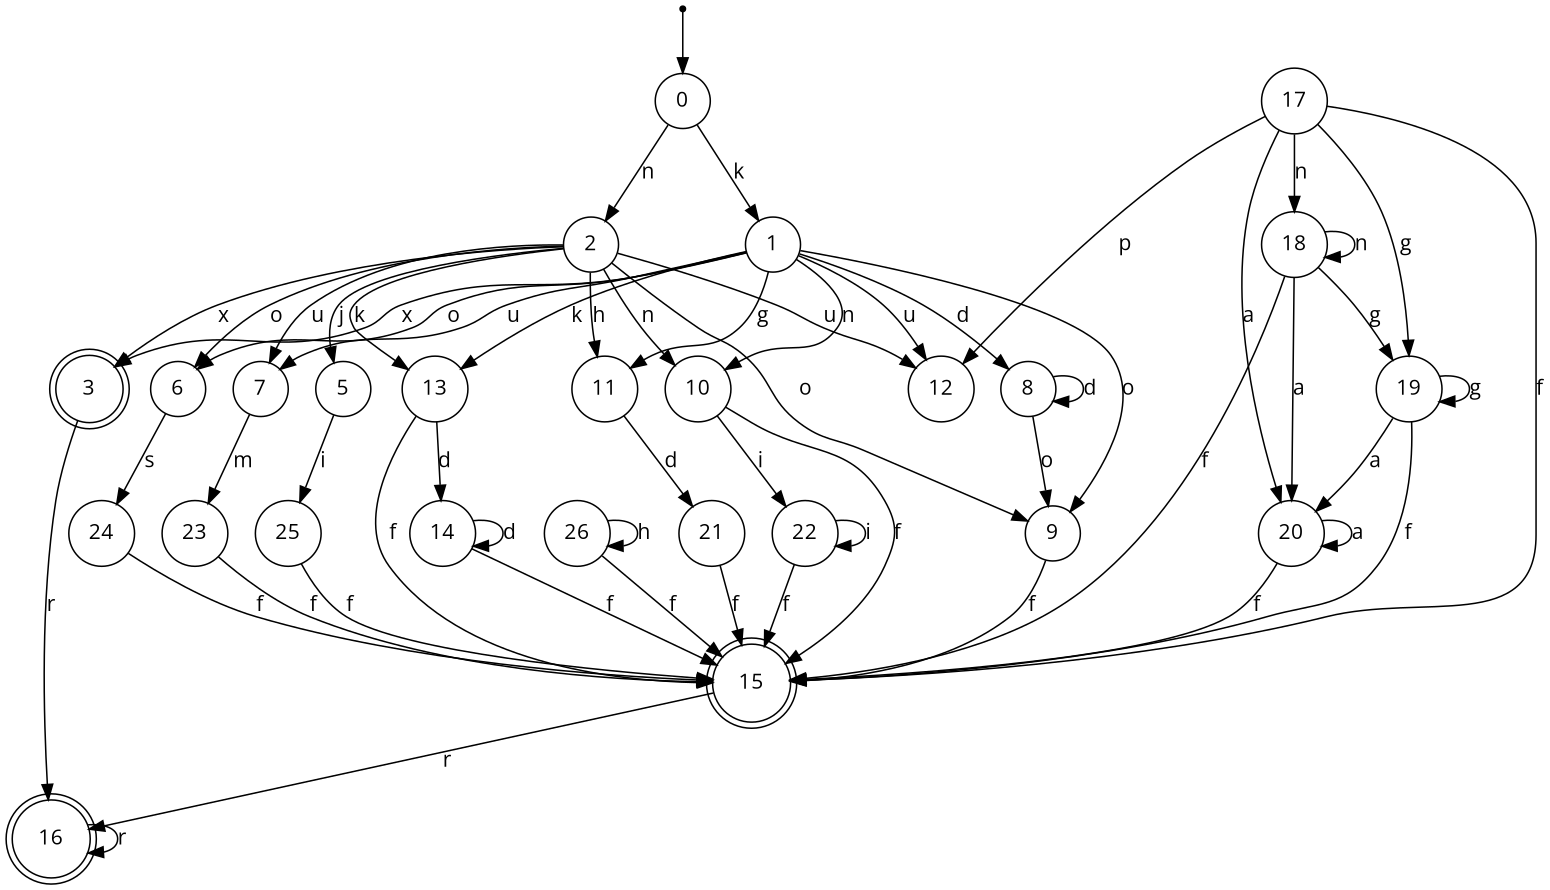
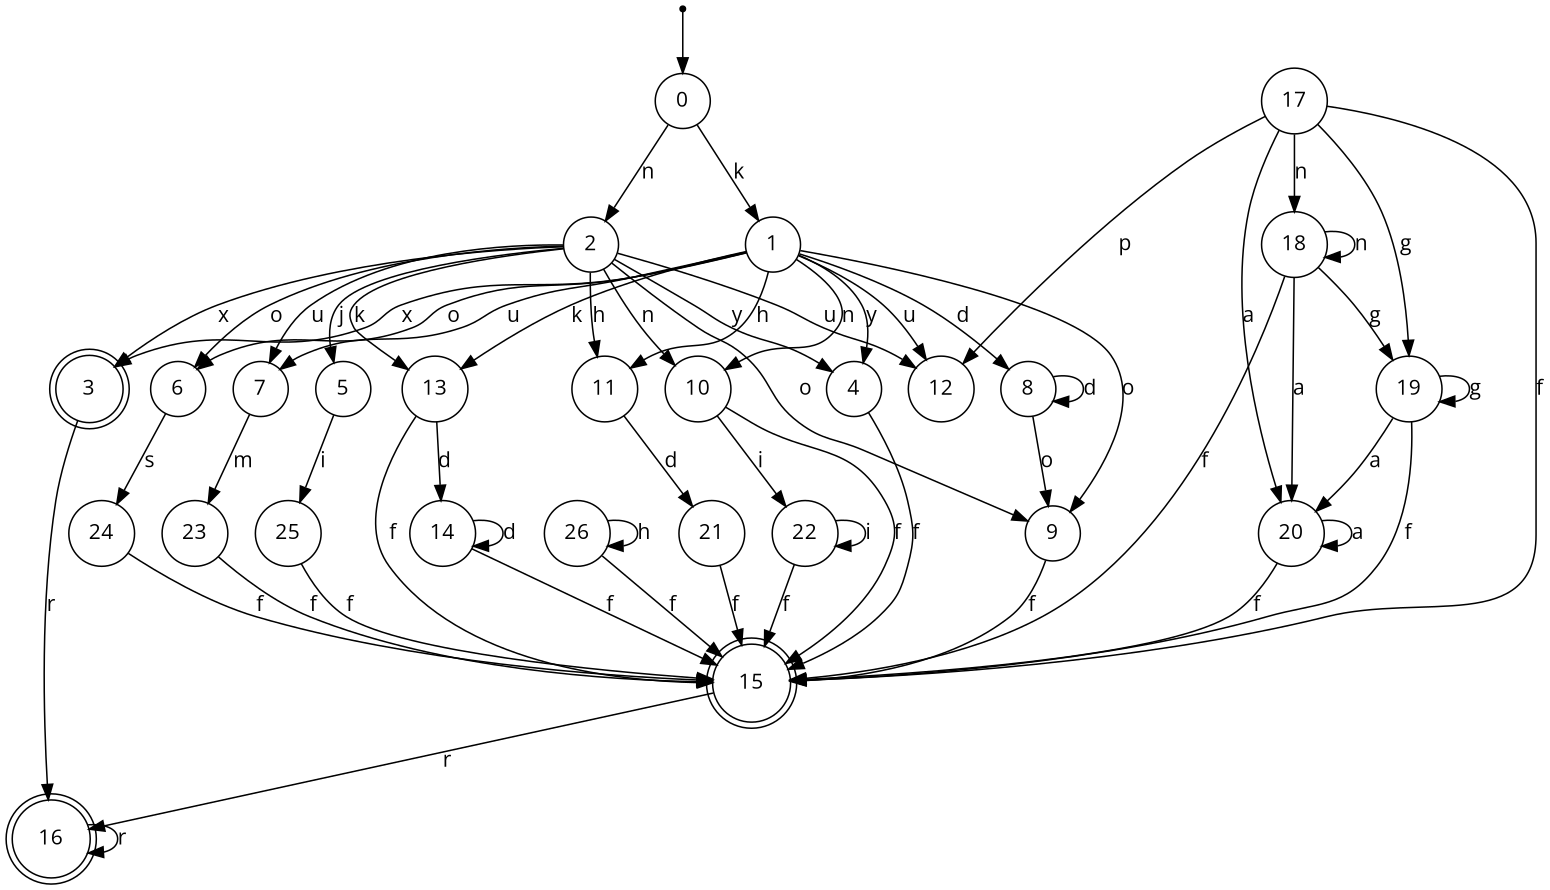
edge "1" -> "11": label "g" -> "h"
node "4": added
